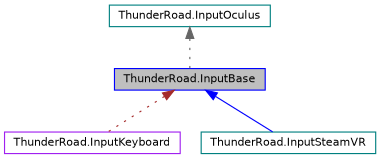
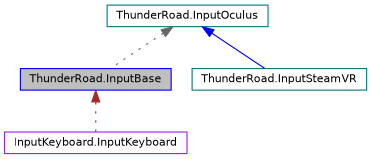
edge "ThunderRoad.InputSteamVR" -> "ThunderRoad.InputBase": now "ThunderRoad.InputSteamVR" -> "ThunderRoad.InputOculus"
node "ThunderRoad.InputKeyboard": label "ThunderRoad.InputKeyboard" -> "InputKeyboard.InputKeyboard"
